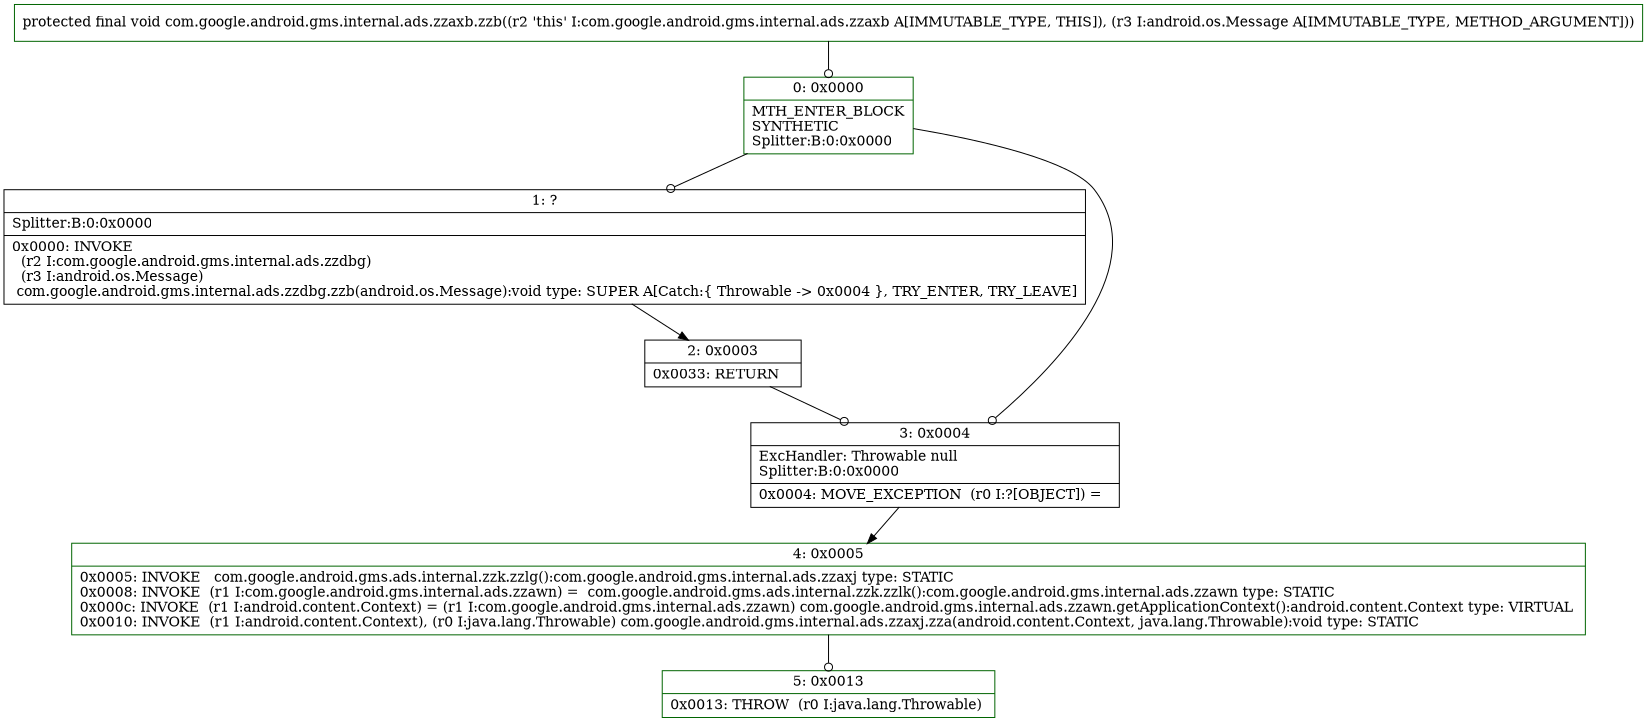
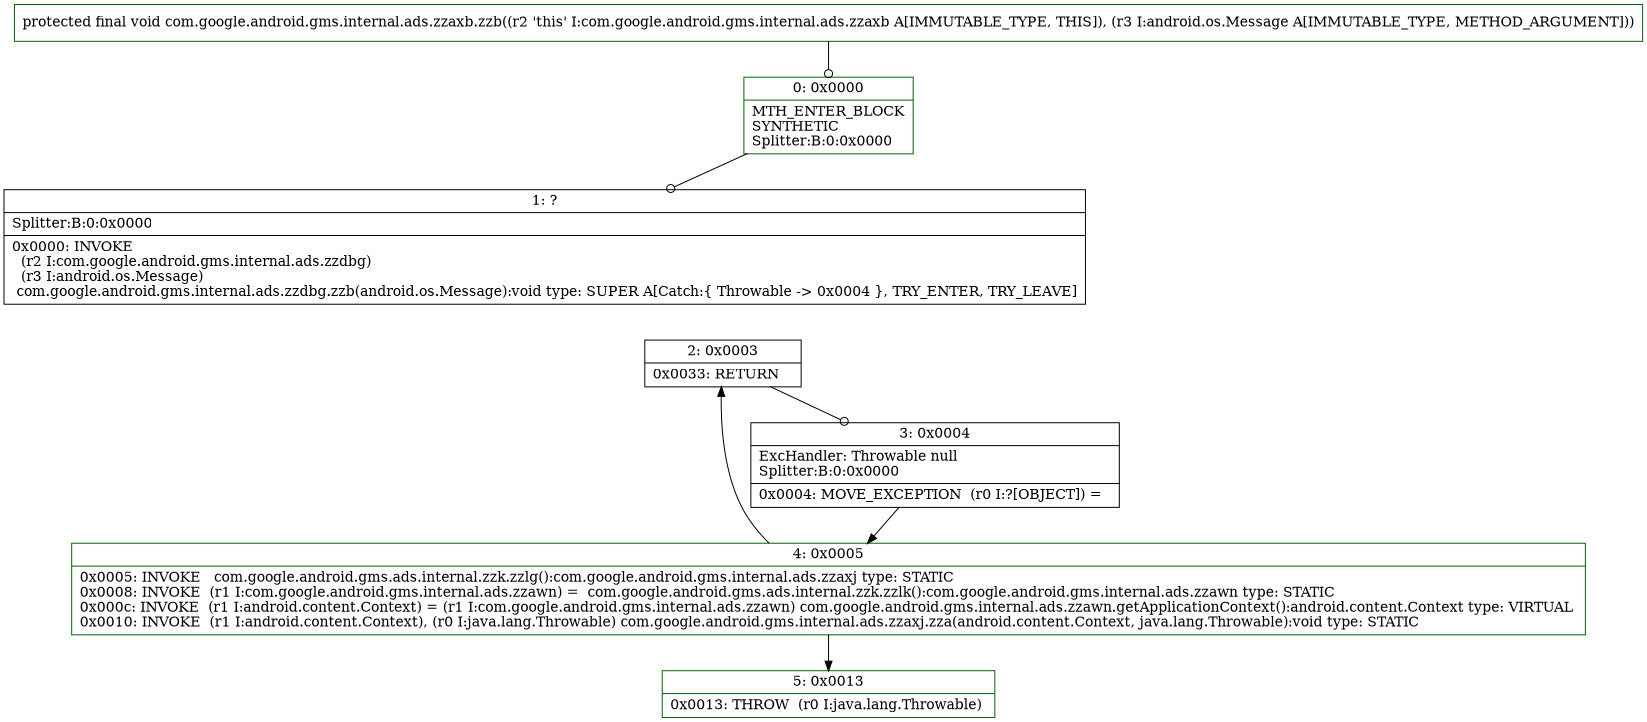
edge "0: 0x0000" -> "3: 0x0004": removed
edge "1: ?" -> "2: 0x0003": now "4: 0x0005" -> "2: 0x0003"
edge "4: 0x0005" -> "5: 0x0013": arrowhead odot -> normal
